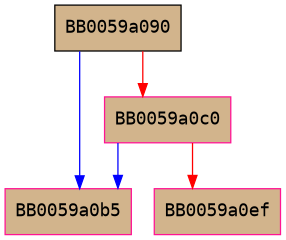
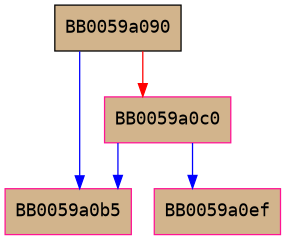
edge "BB0059a0c0" -> "BB0059a0ef": color red -> blue
